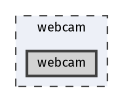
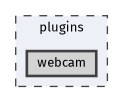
cluster "webcam": label "webcam" -> "plugins"
